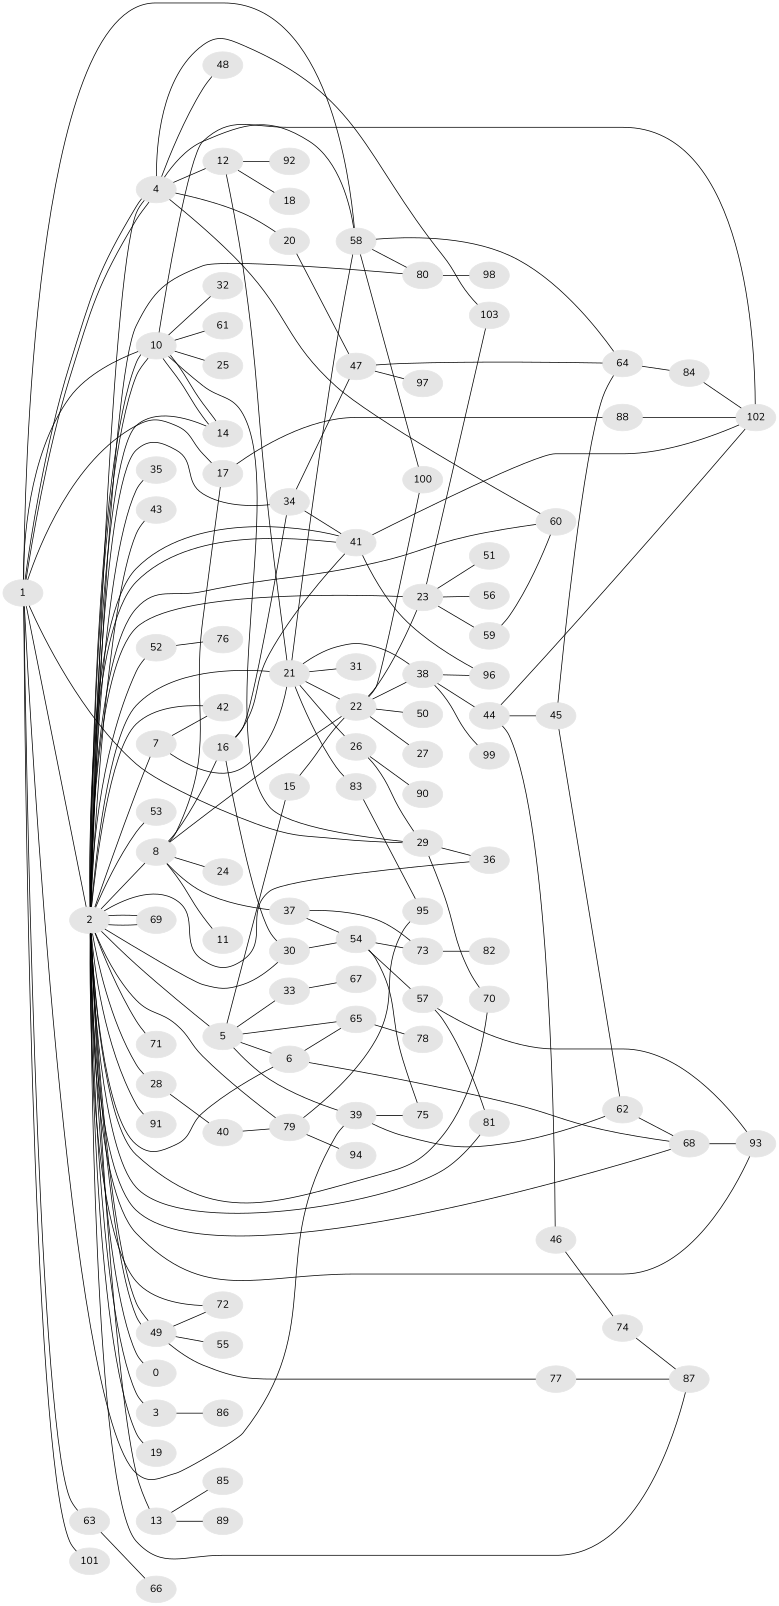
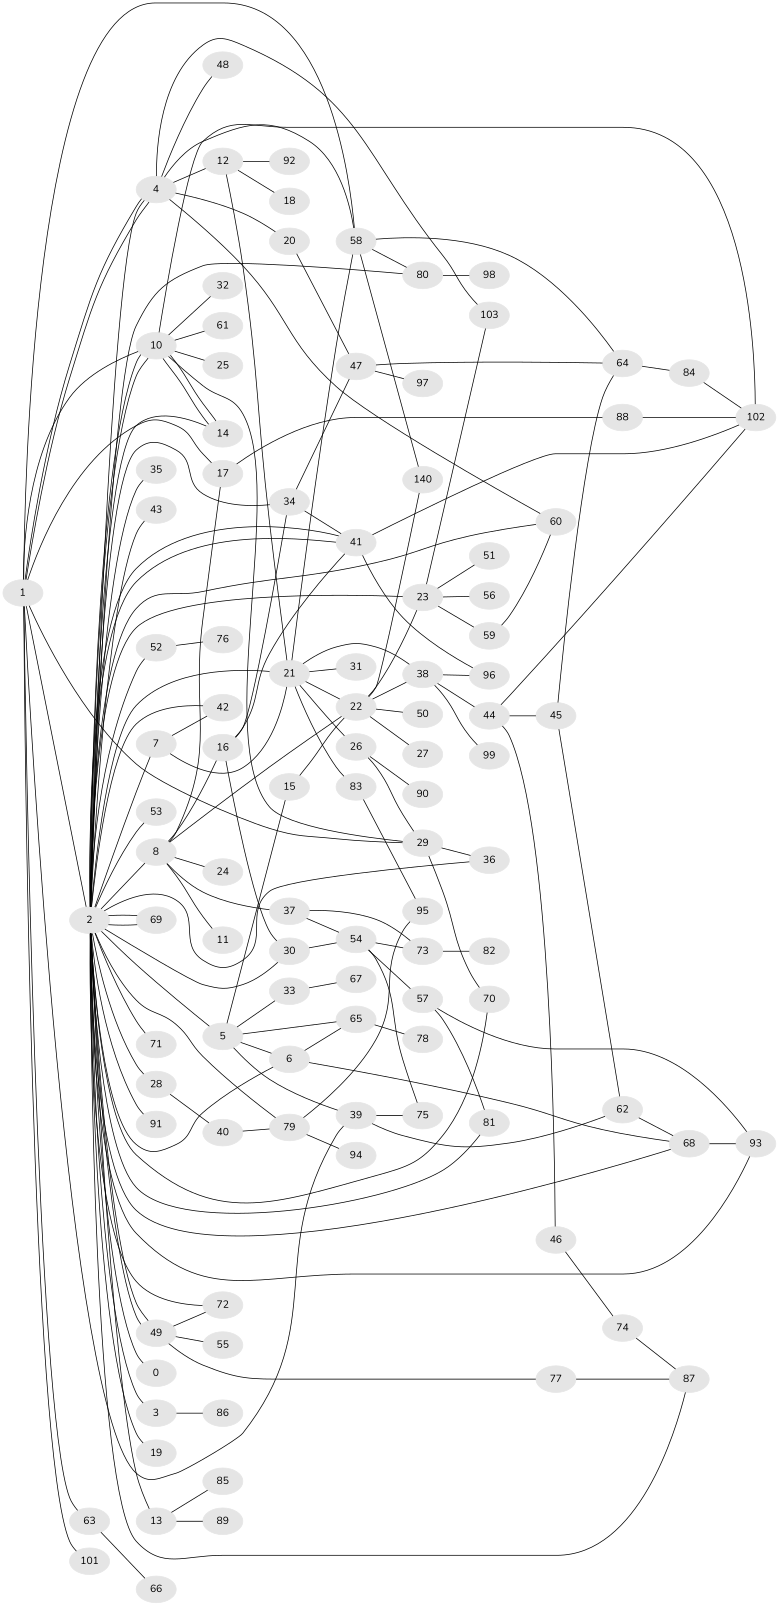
node "100": label "100" -> "140"
